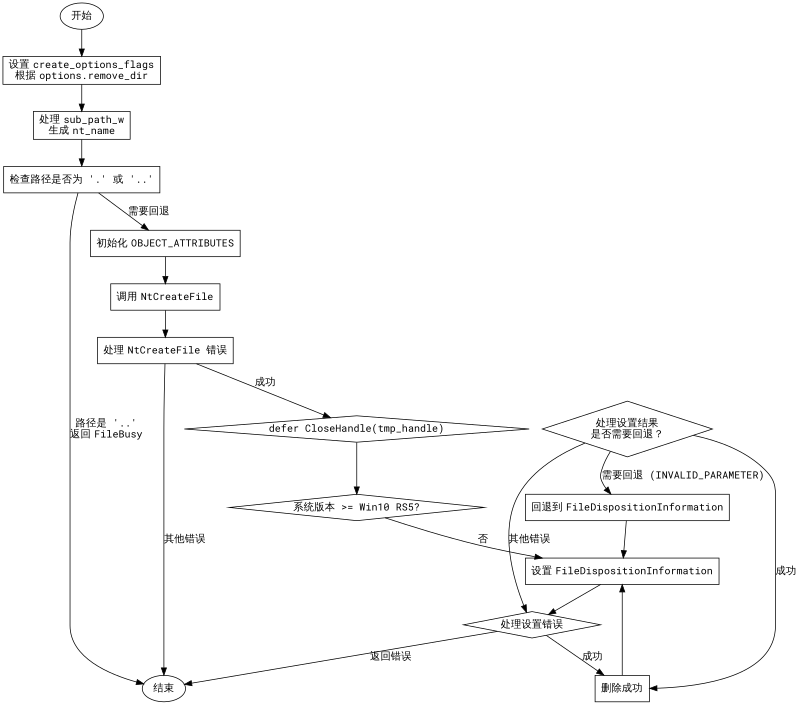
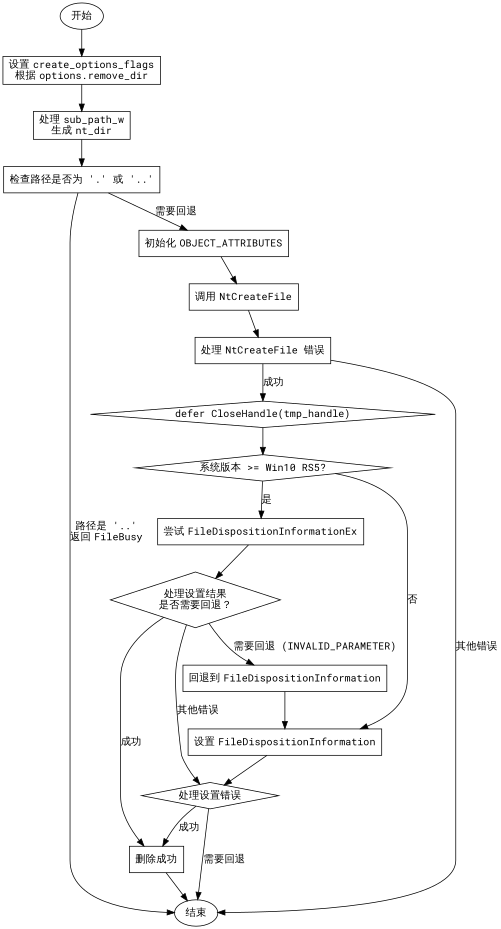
node "处理 sub_path_w 生成 nt_name": label "处理 sub_path_w 生成 nt_name" -> "处理 sub_path_w 生成 nt_dir"
node "尝试 FileDispositionInformationEx": added
edge "删除成功" -> "设置 FileDispositionInformation": now "删除成功" -> "结束"
edge "处理设置错误" -> "结束": label "返回错误" -> "需要回退"
